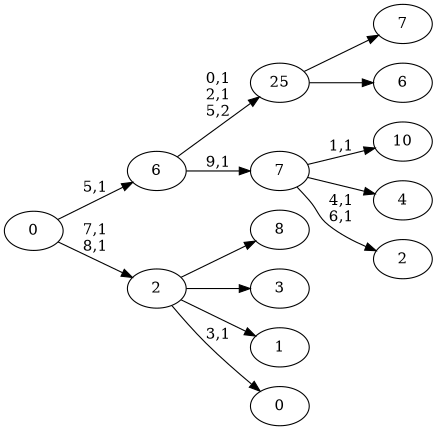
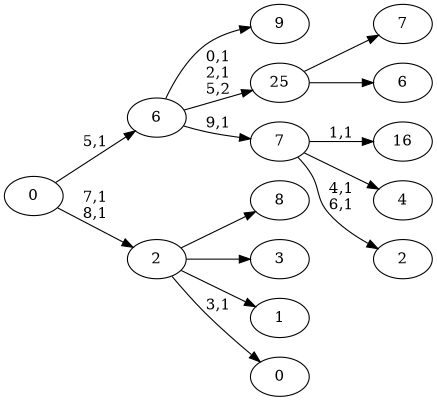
node "9": added
node "10": label "10" -> "16"
